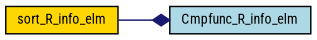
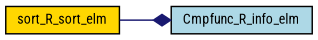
node "sort_R_info_elm": label "sort_R_info_elm" -> "sort_R_sort_elm"
